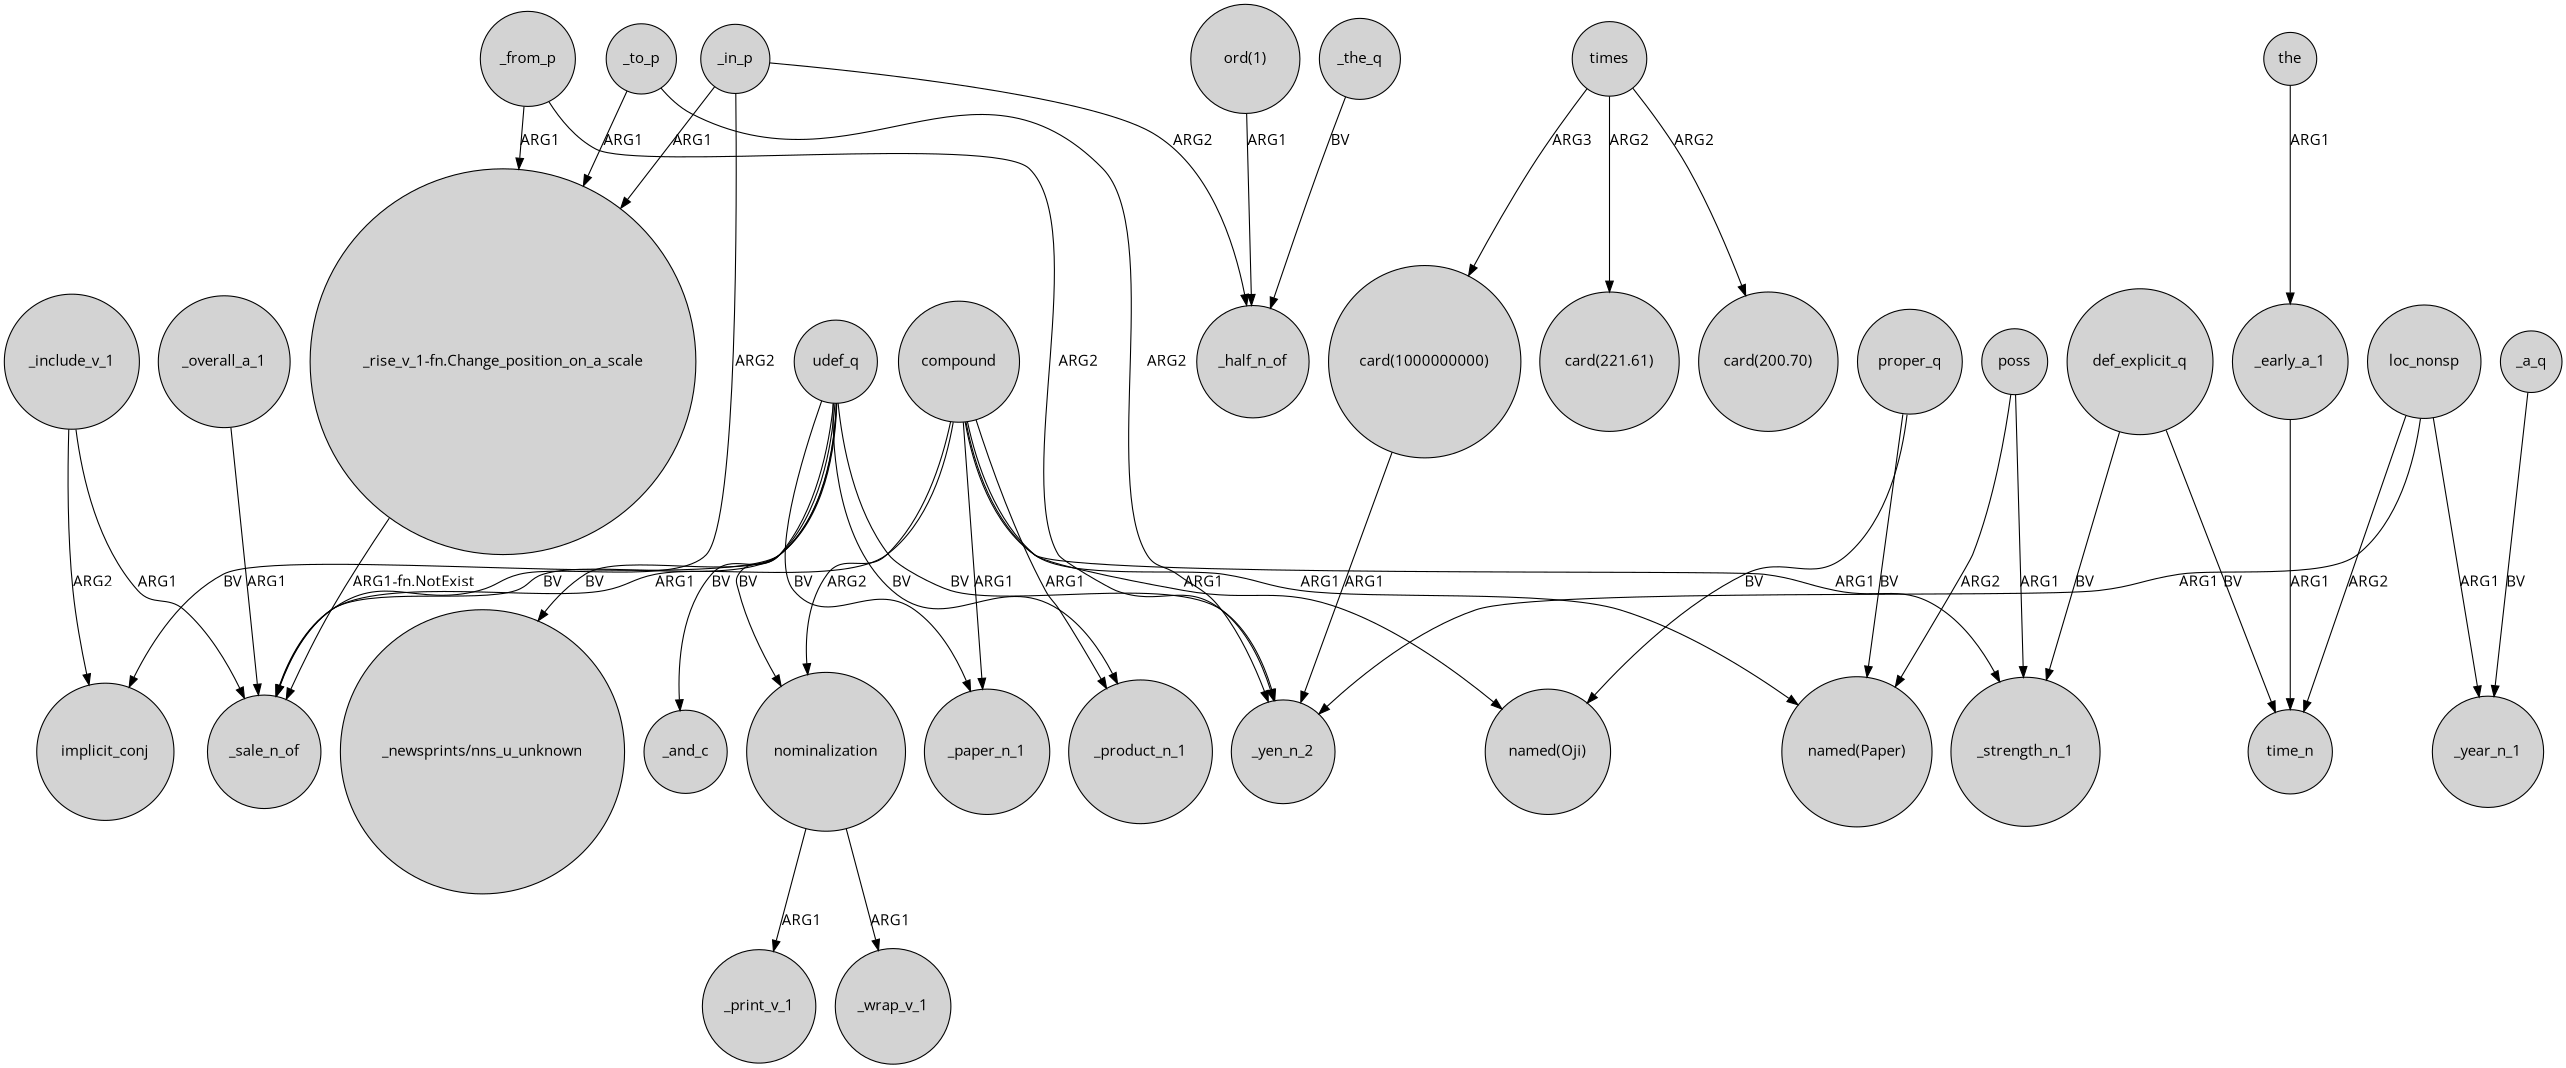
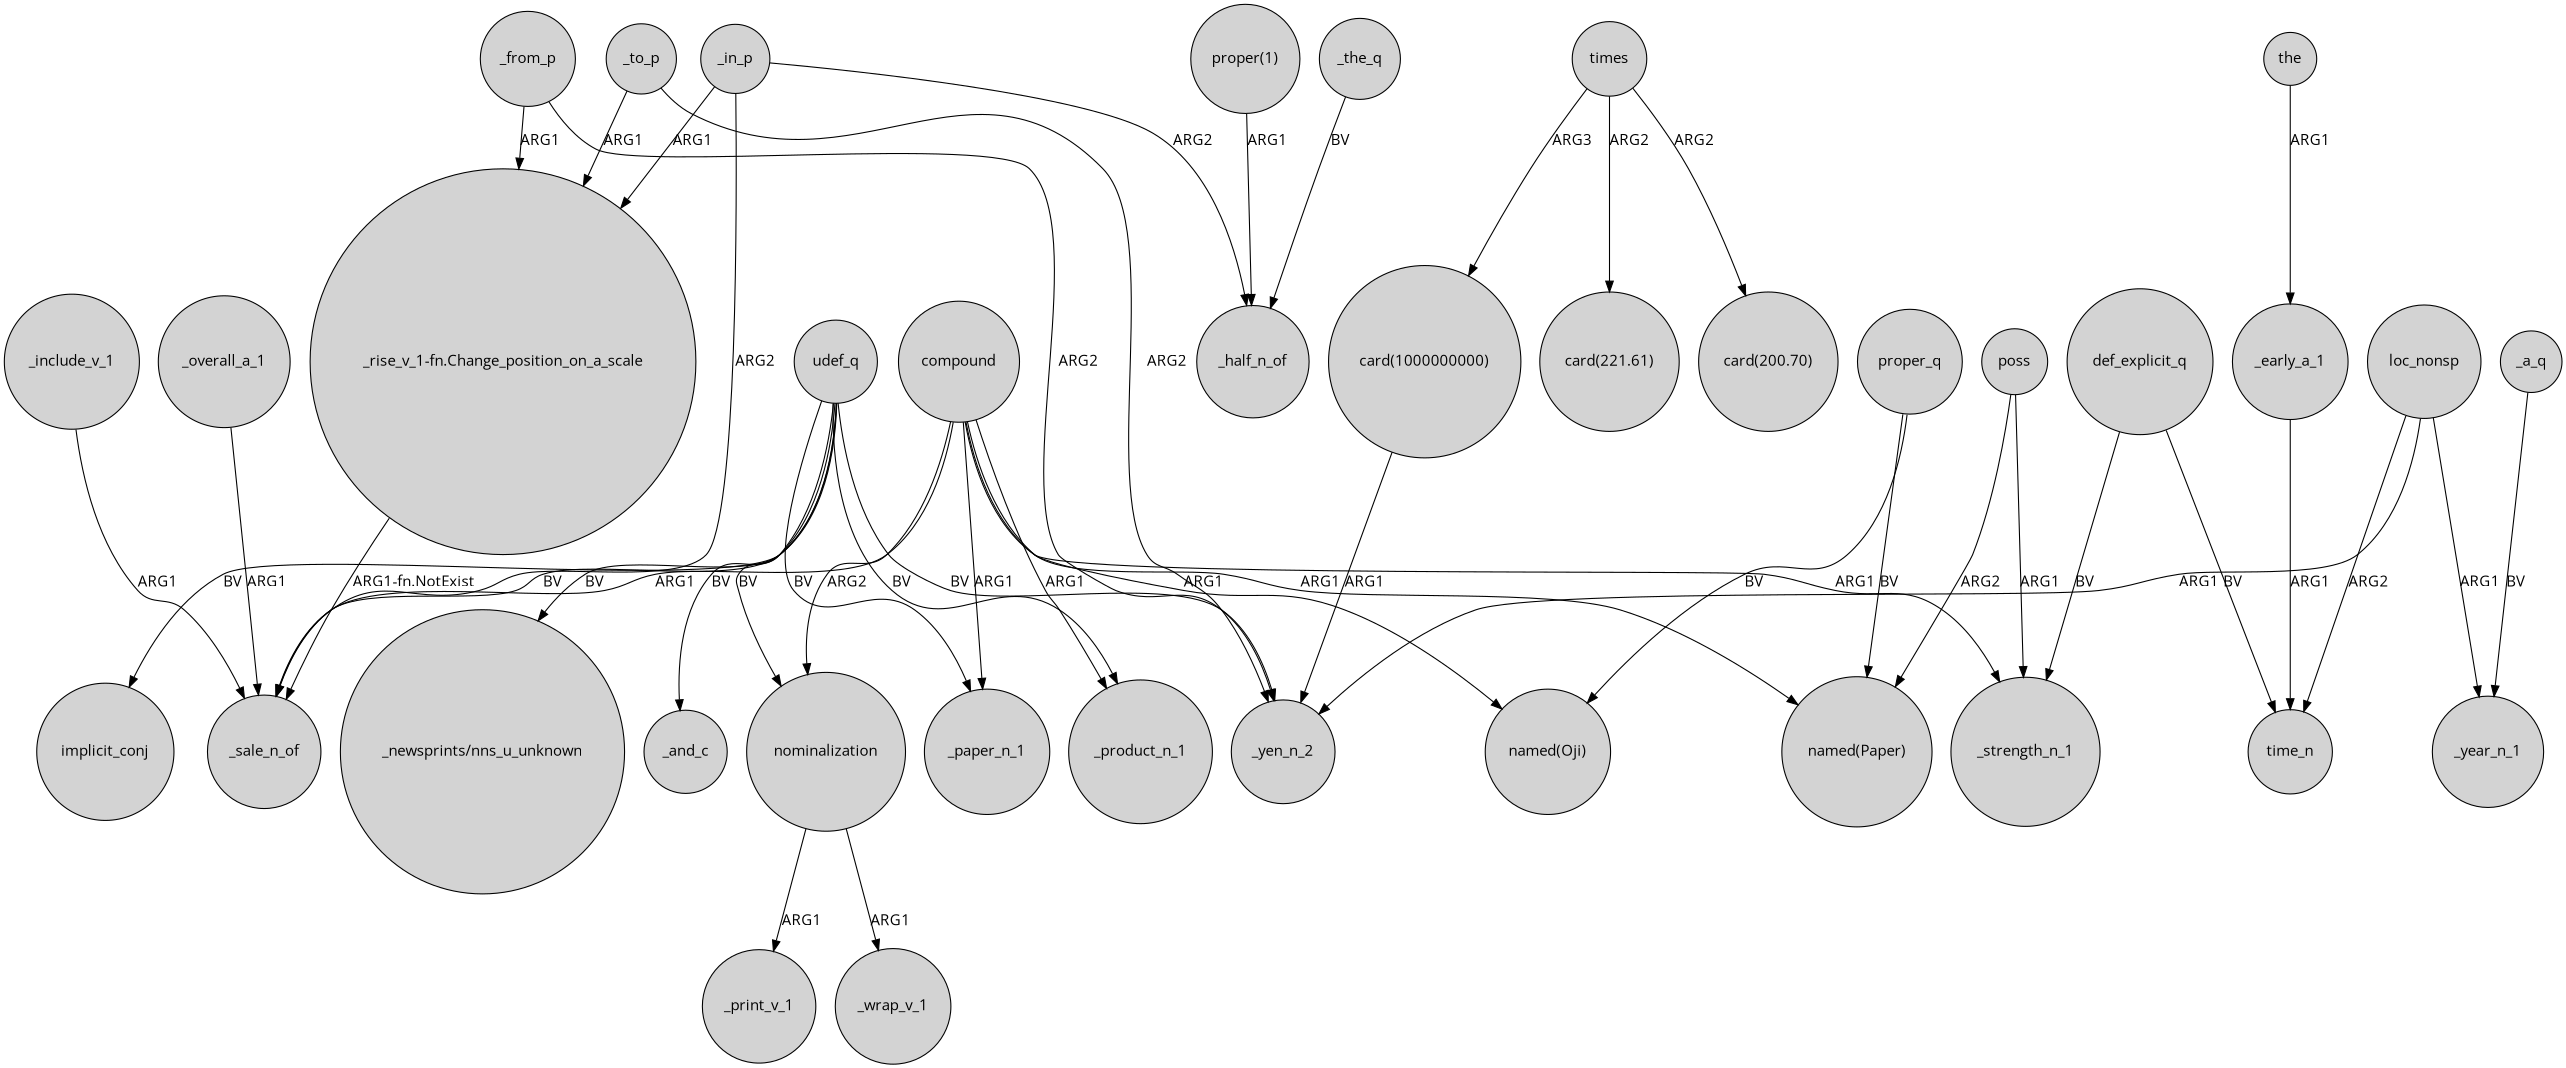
node "ord(1)": label "ord(1)" -> "proper(1)"
edge "_include_v_1" -> "implicit_conj": removed, label "ARG2"
